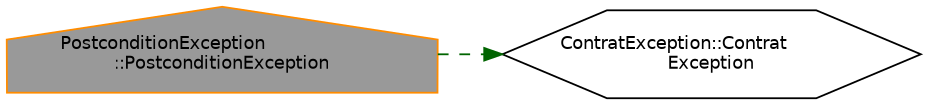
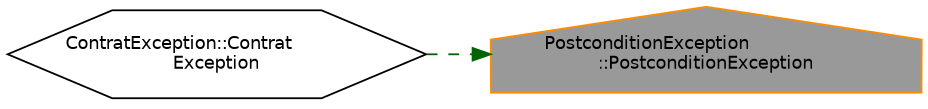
edge "PostconditionException ::PostconditionException" -> "ContratException::Contrat Exception": reversed
